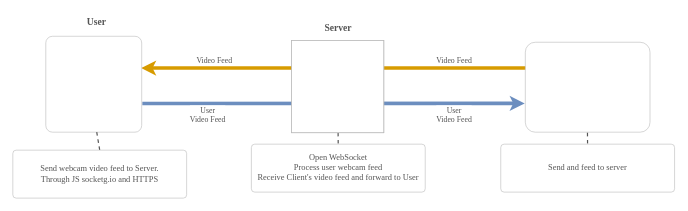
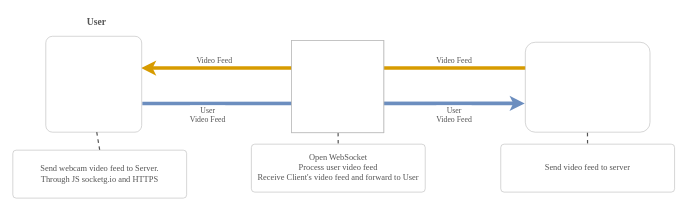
node "Server": removed
node "Open WebSocket Process user webcam feed Receive Client's video feed and forward to User": label "Open WebSocket Process user webcam feed Receive Client's video feed and forward to User" -> "Open WebSocket Process user video feed Receive Client's video feed and forward to User"
node "Send and feed to server": label "Send and feed to server" -> "Send video feed to server"
